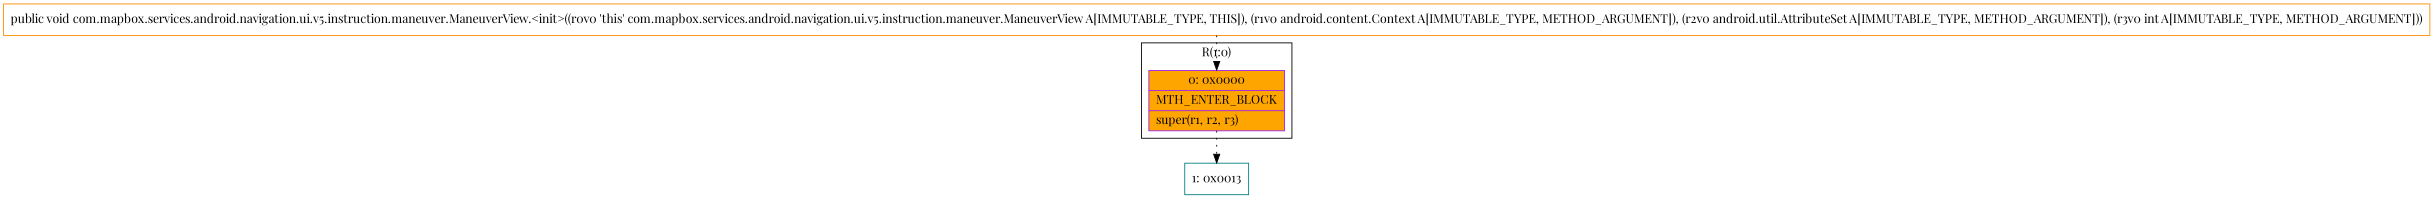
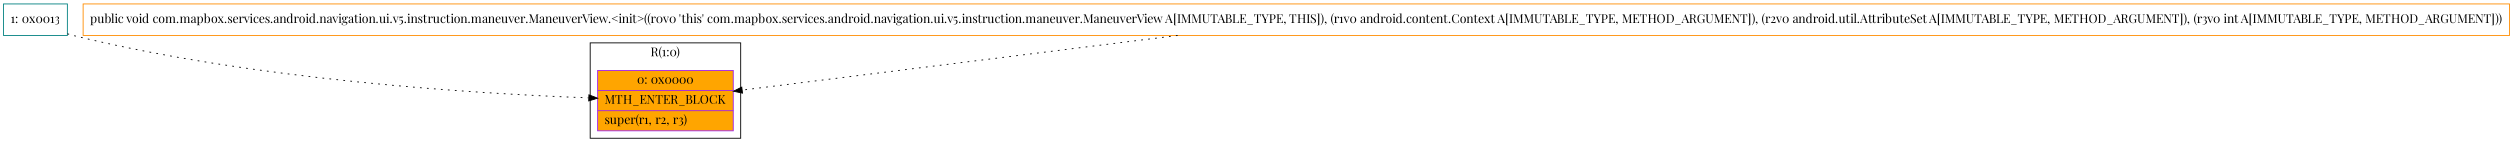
edge "0: 0x0000" -> "1: 0x0013": reversed
